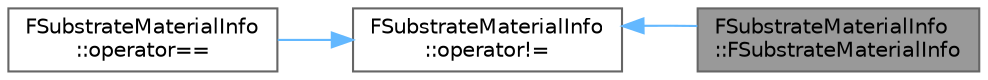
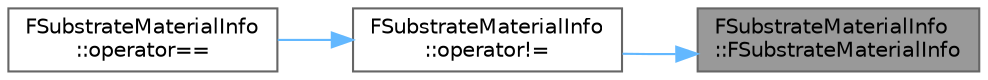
edge "FSubstrateMaterialInfo ::FSubstrateMaterialInfo" -> "FSubstrateMaterialInfo ::operator!=": reversed
